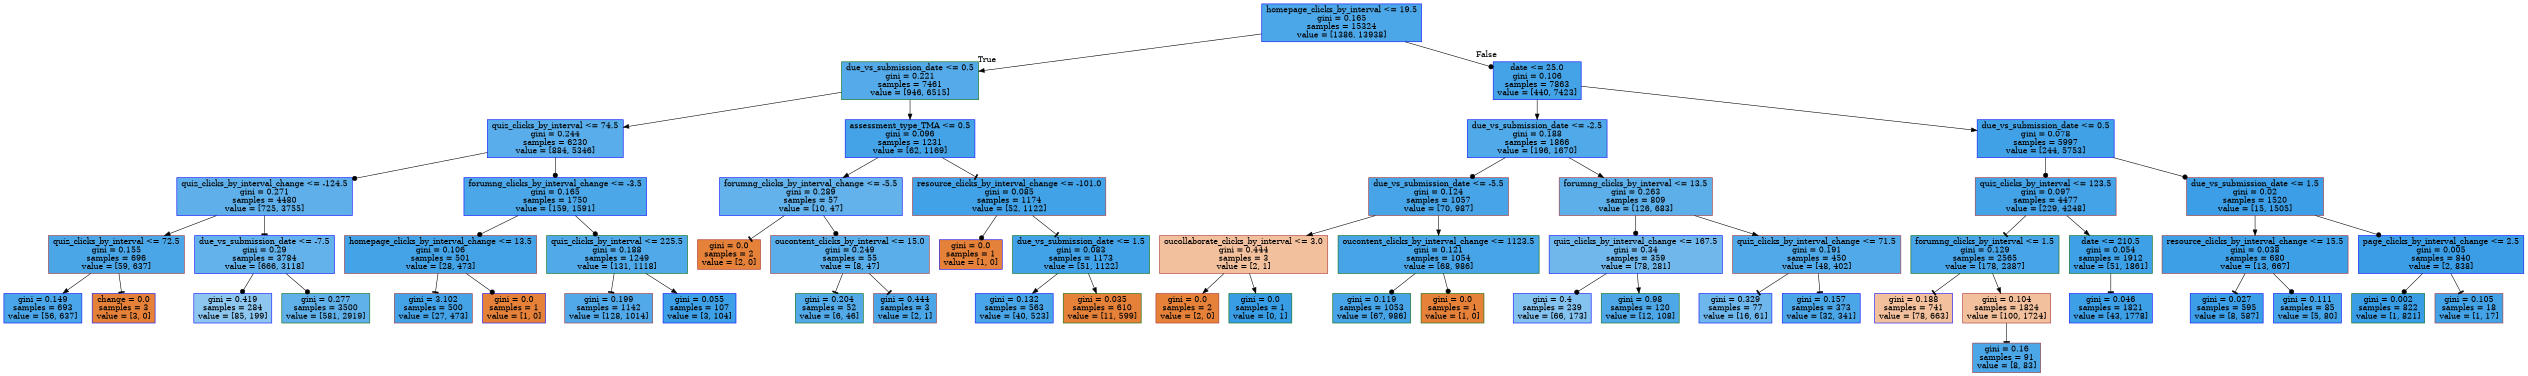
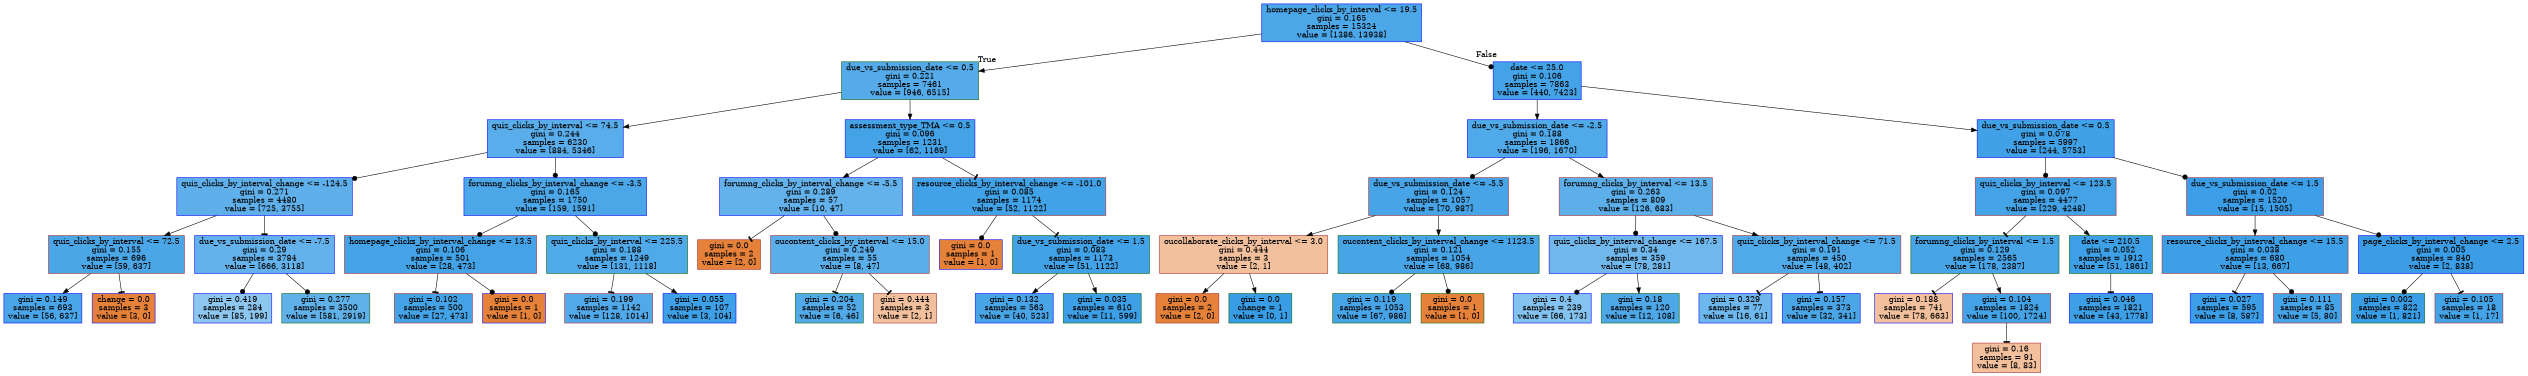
node "date <= 210.5 gini = 0.054 samples = 1912 value = [51, 1861]": label "date <= 210.5 gini = 0.054 samples = 1912 value = [51, 1861]" -> "date <= 210.5 gini = 0.052 samples = 1912 value = [51, 1861]"
node "gini = 3.102 samples = 500 value = [27, 473]": label "gini = 3.102 samples = 500 value = [27, 473]" -> "gini = 0.102 samples = 500 value = [27, 473]"
node "gini = 0.444 samples = 3 value = [2, 1]": fillcolor #399de5e7 -> #e581397f
node "gini = 0.035 samples = 610 value = [11, 599]": fillcolor #e58139ff -> #399de5fa
node "gini = 0.0 samples = 1 value = [0, 1]": label "gini = 0.0 samples = 1 value = [0, 1]" -> "gini = 0.0 change = 1 value = [0, 1]"
node "gini = 0.98 samples = 120 value = [12, 108]": label "gini = 0.98 samples = 120 value = [12, 108]" -> "gini = 0.18 samples = 120 value = [12, 108]"
node "gini = 0.104 samples = 1824 value = [100, 1724]": fillcolor #e581397f -> #399de5f0
node "gini = 0.111 samples = 85 value = [5, 80]": color blue -> brown
node "gini = 0.16 samples = 91 value = [8, 83]": fillcolor #399de5e6 -> #e581397f
